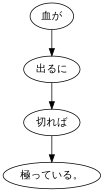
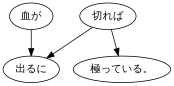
edge "出るに" -> "切れば": reversed
